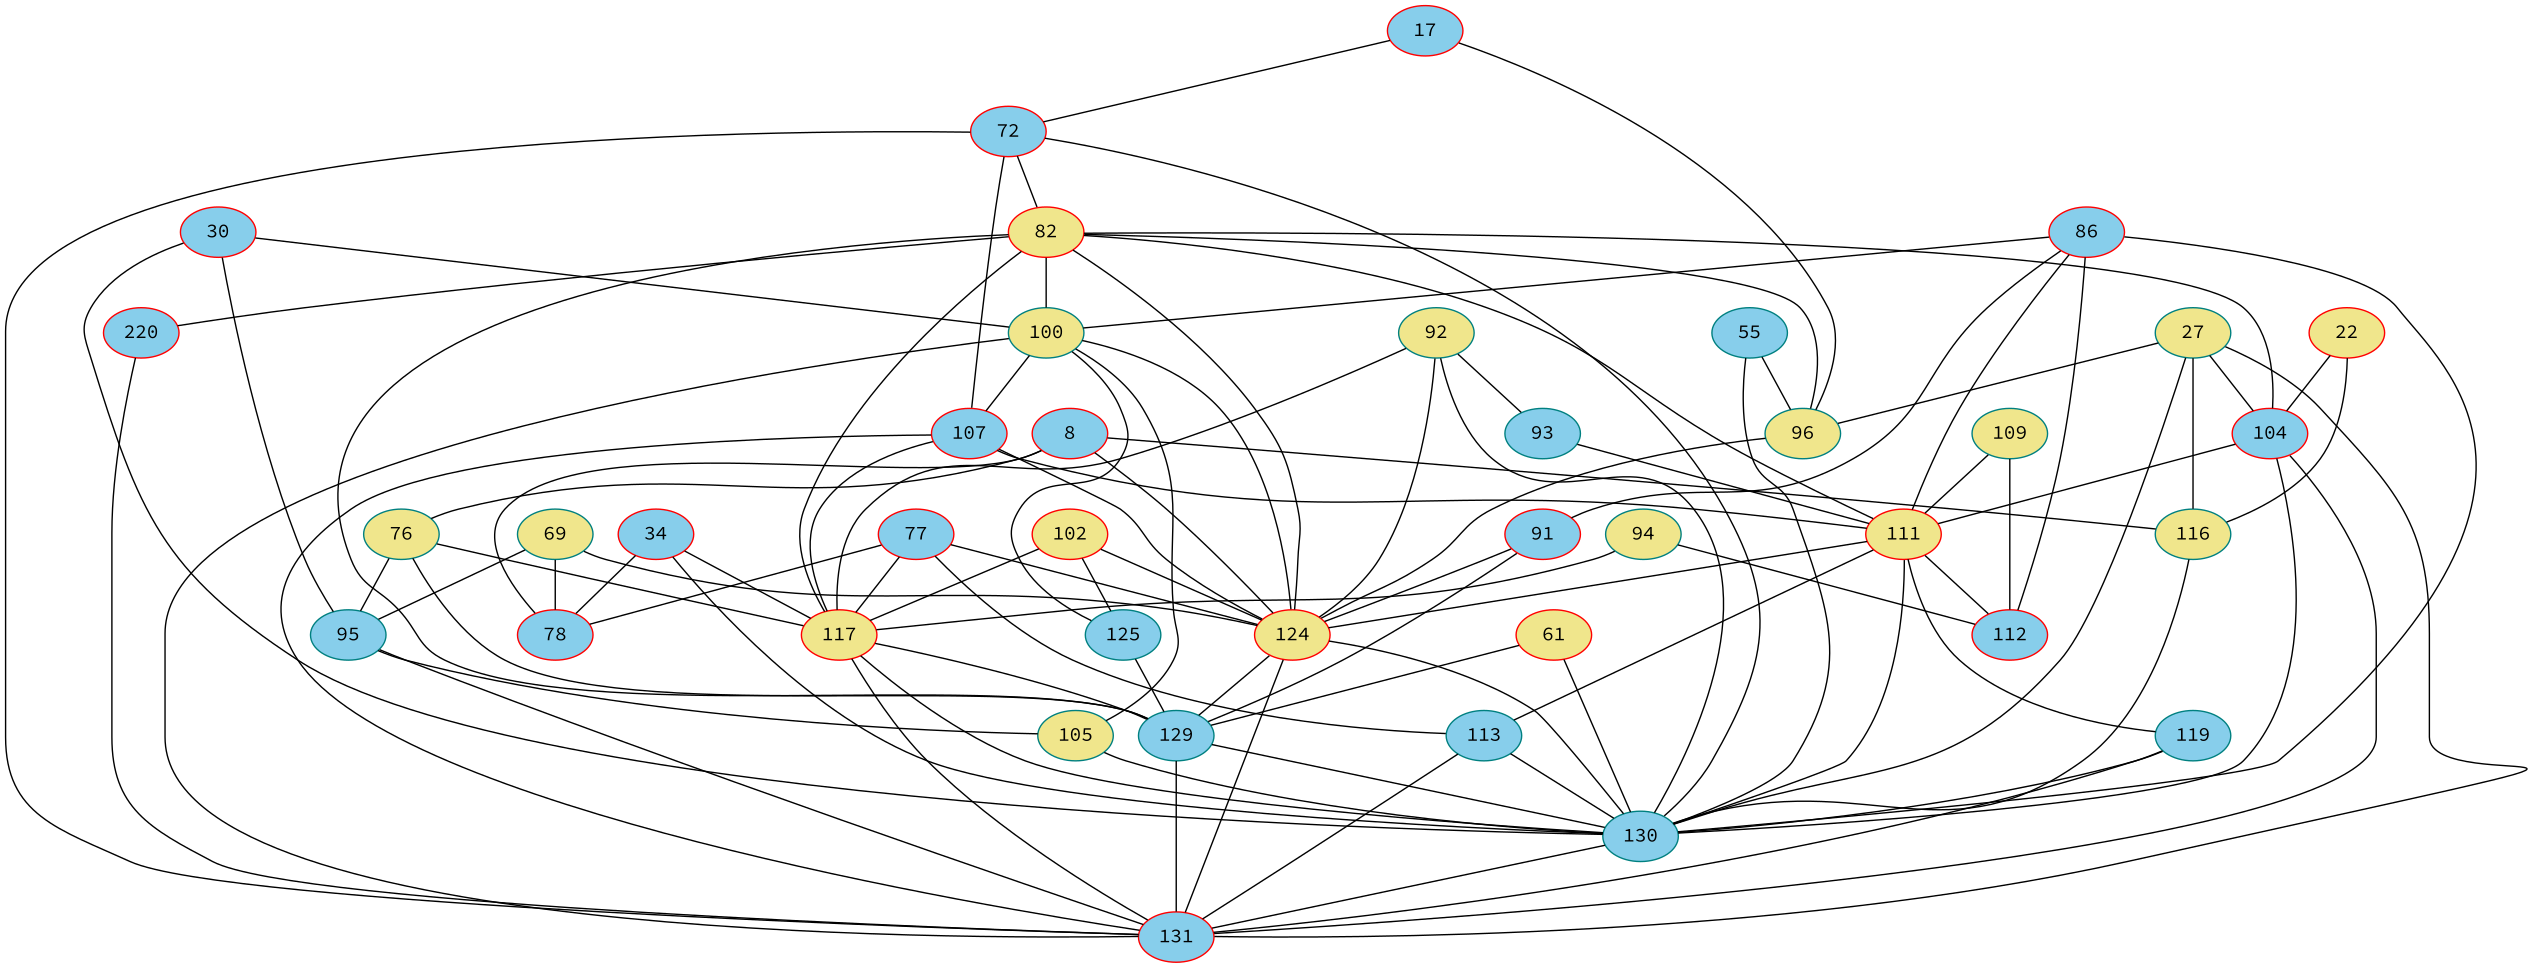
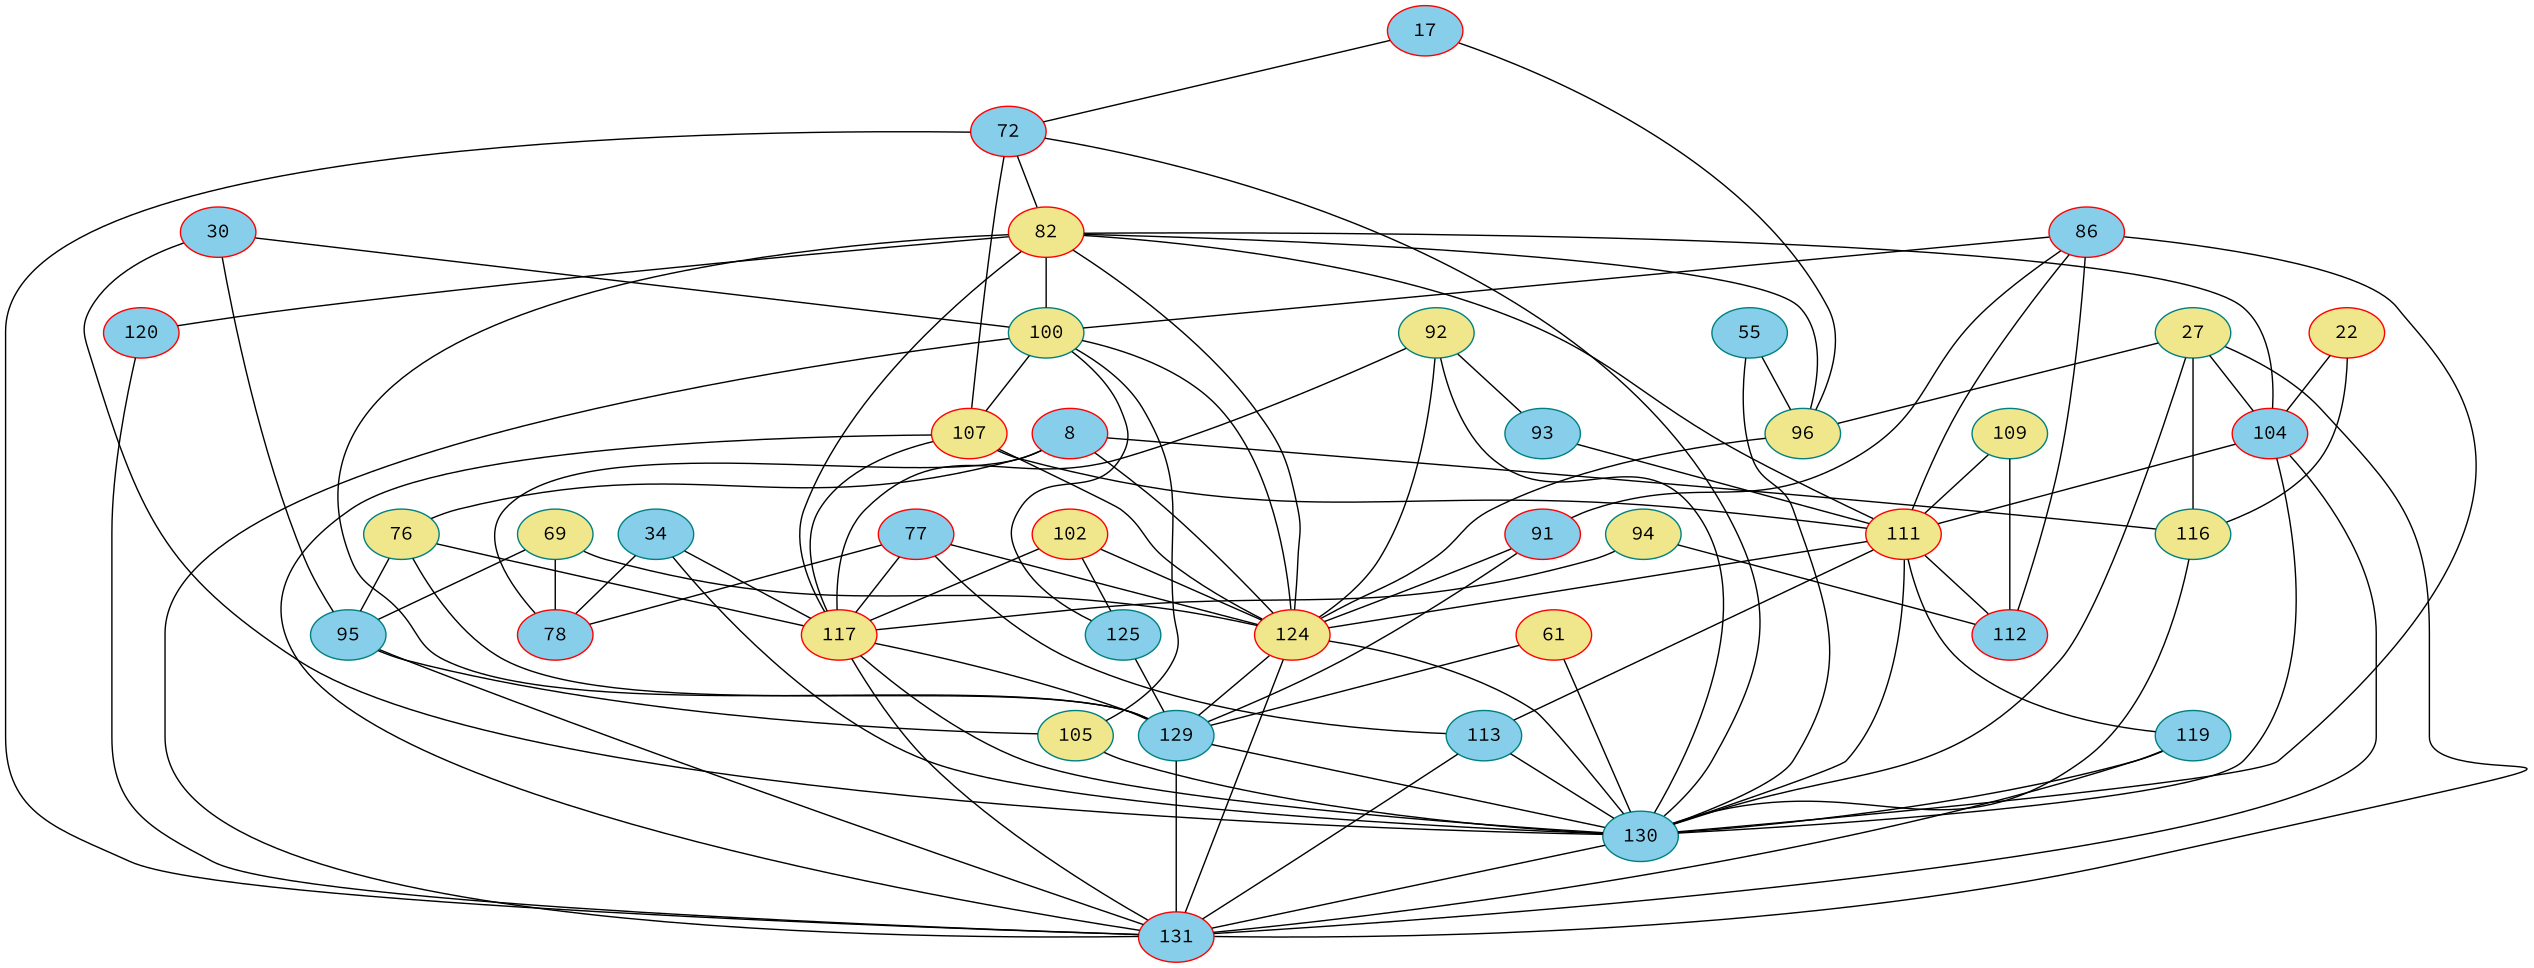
node "220": label "220" -> "120"
node "107": fillcolor skyblue -> khaki
node "34": color red -> teal
